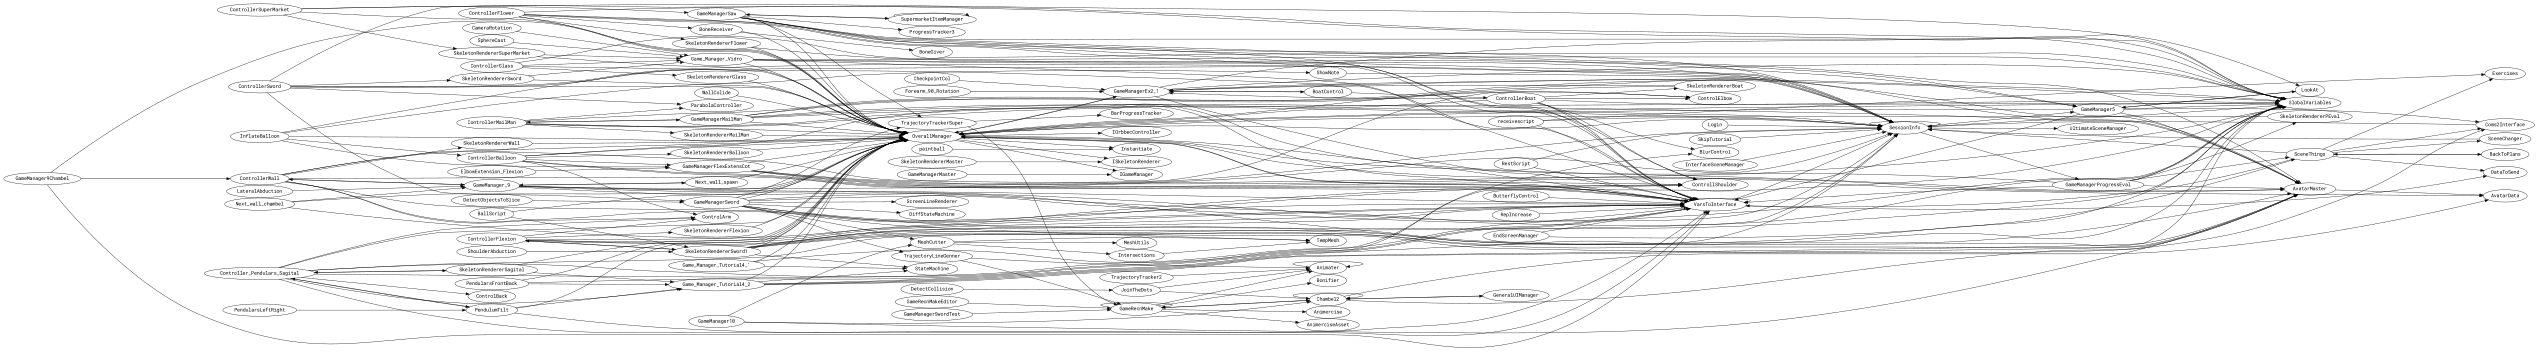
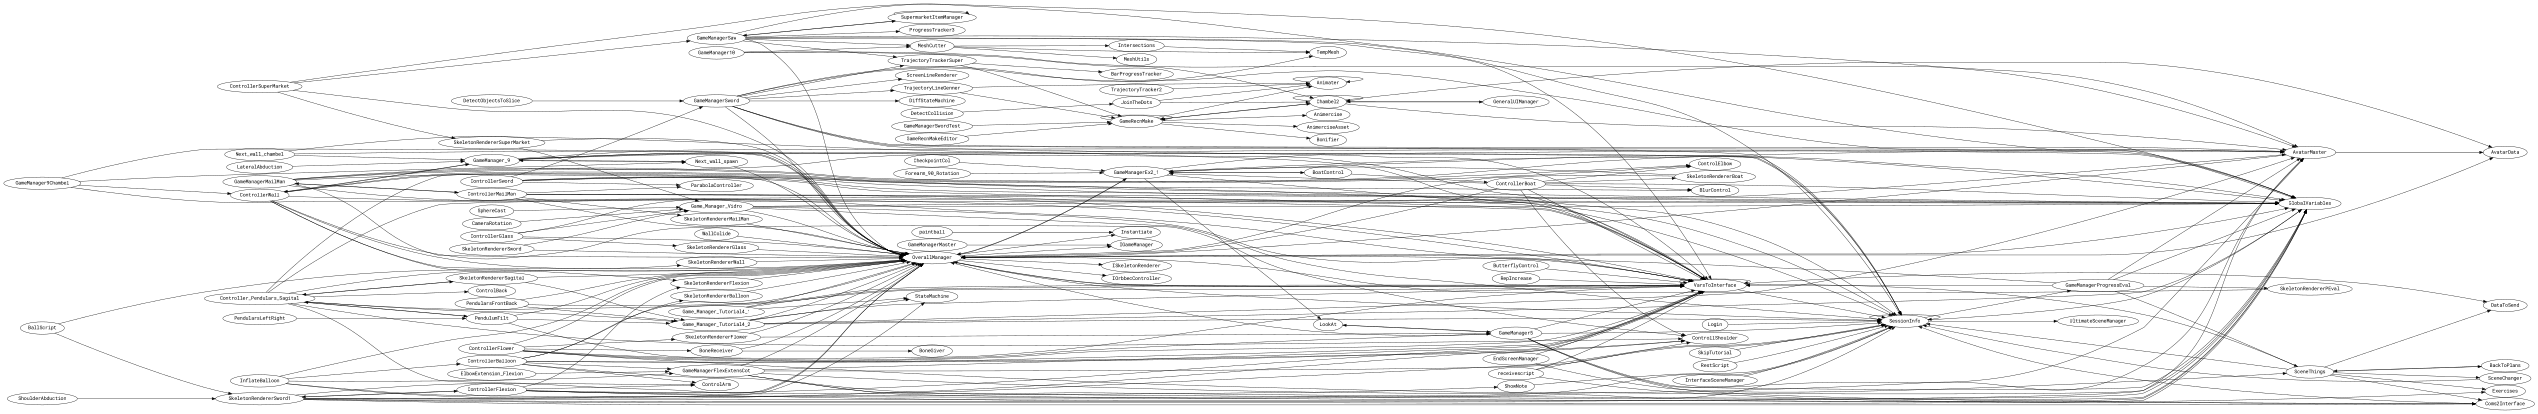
edge "ControllerSword" -> "SkeletonRendererSword": removed
edge "SessionInfo" -> "GameManager5": reversed
node "SkeletonRendererMaster": removed
edge "GameManager9Chambel" -> "Next_wall_spawn": added
edge "RestScript" -> "VarsToInterface": removed
edge "ControllerWall" -> "ControlArm": now "ControllerWall" -> "SkeletonRendererFlexion"
edge "GameManagerSword" -> "MeshCutter": now "GameManagerSaw" -> "MeshCutter"
edge "GameManagerFlexExtensCot" -> "Coms2Interface": added
